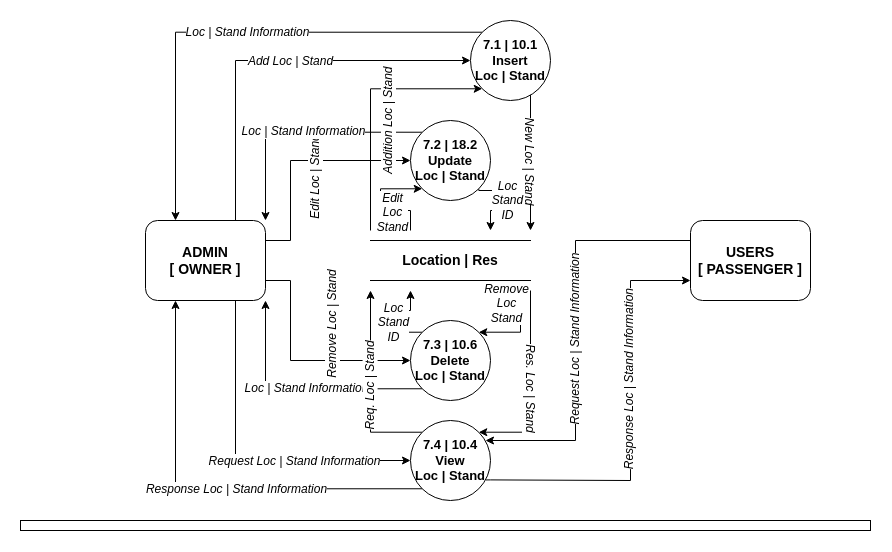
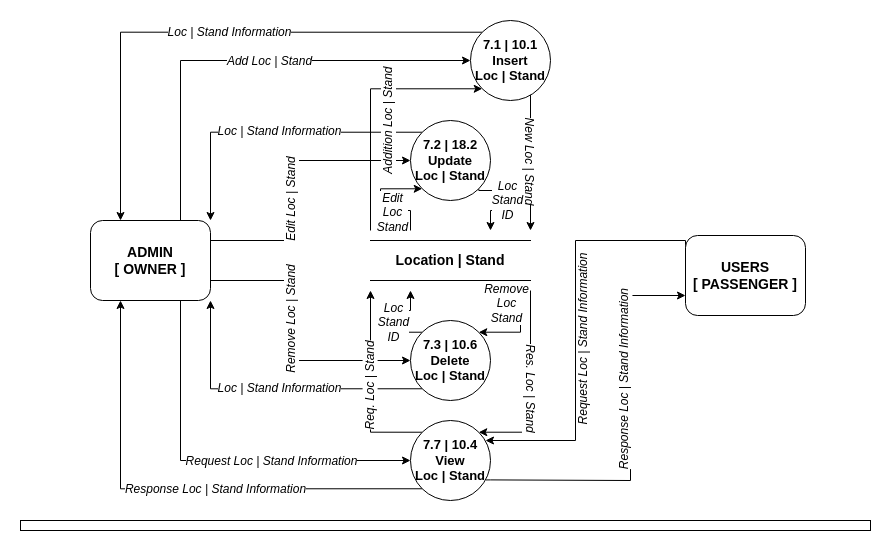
node "ADMIN[ OWNER ]": moved (206, 261) -> (151, 261)
node "Location | Res": label "Location | Res" -> "Location | Stand"
node "USERS[ PASSENGER ]": moved (751, 261) -> (746, 276)
node "7.4 | 10.4ViewLoc | Stand": label "7.4 | 10.4ViewLoc | Stand" -> "7.7 | 10.4ViewLoc | Stand"
